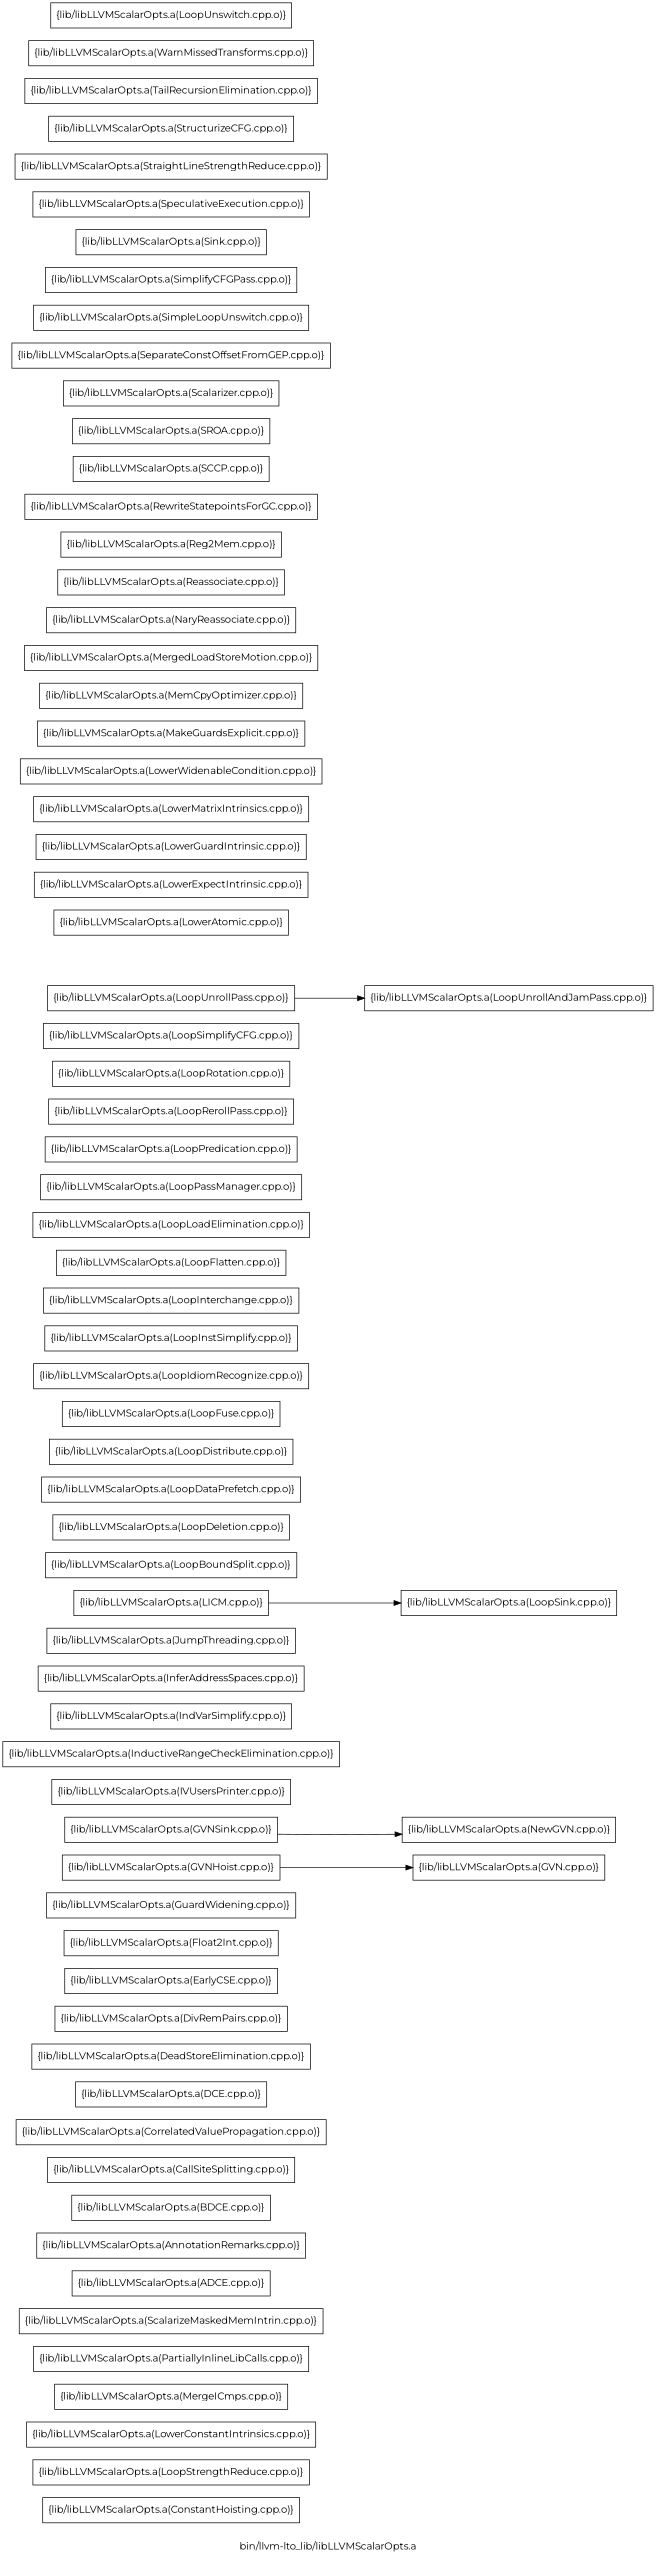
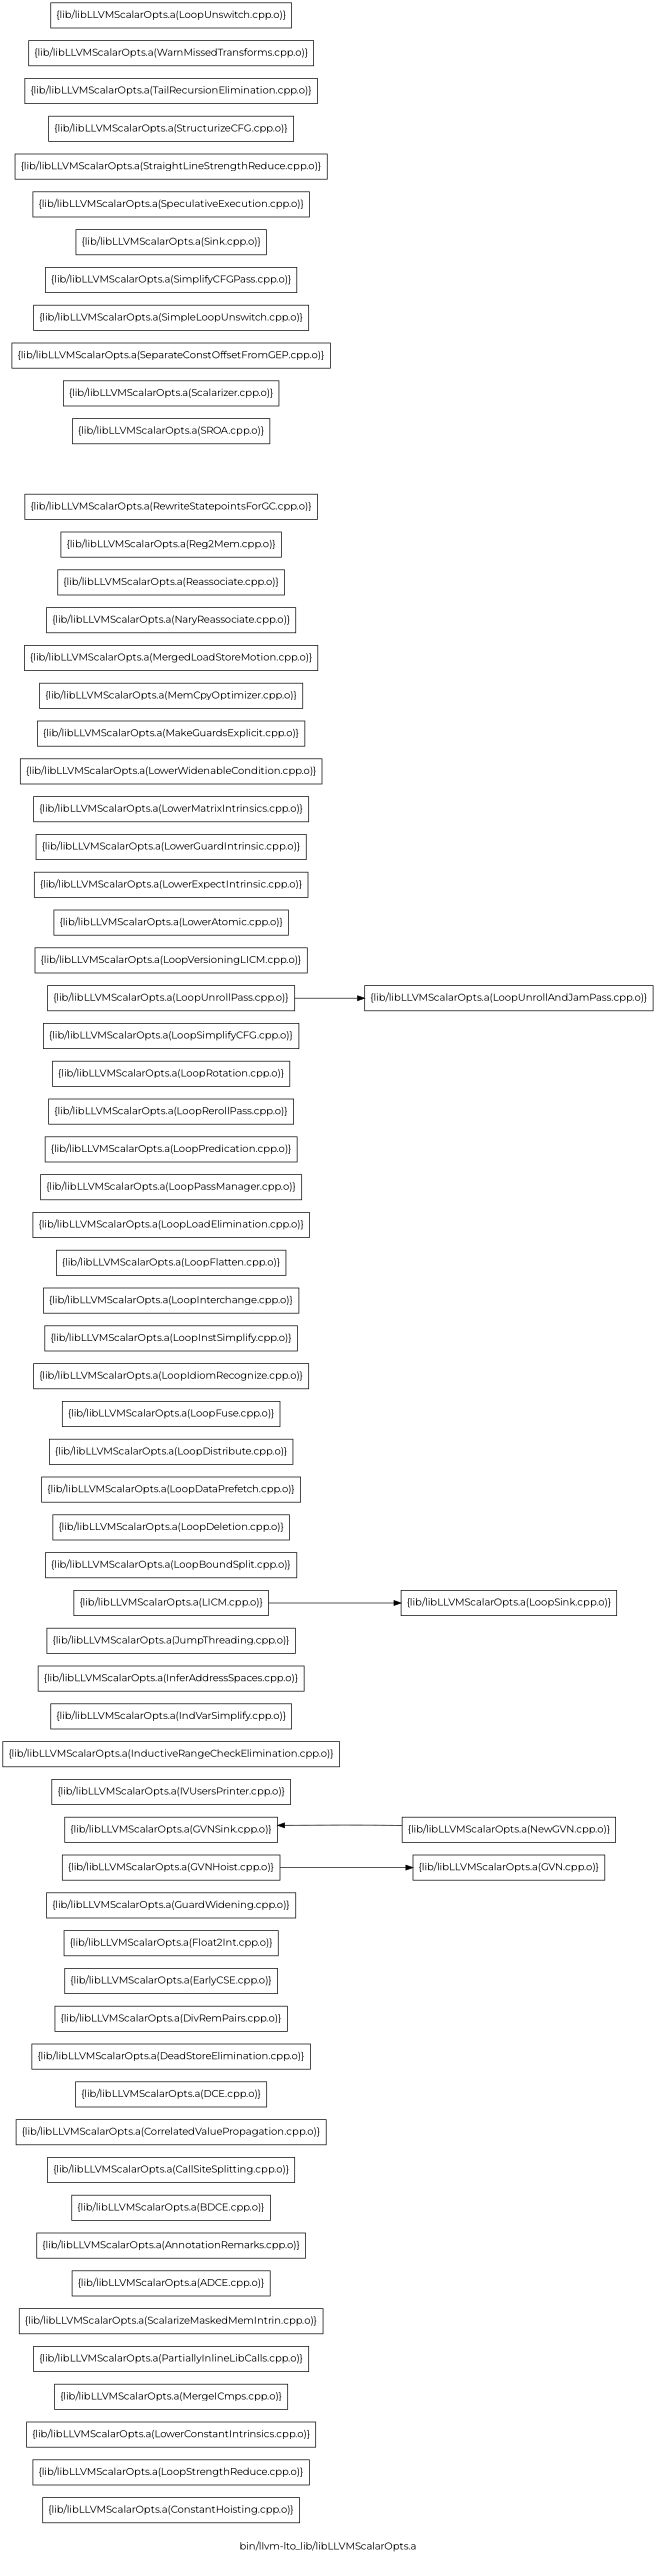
node "{lib/libLLVMScalarOpts.a(SCCP.cpp.o)}": removed
node "{lib/libLLVMScalarOpts.a(LoopVersioningLICM.cpp.o)}": added
edge "{lib/libLLVMScalarOpts.a(GVNSink.cpp.o)}" -> "{lib/libLLVMScalarOpts.a(NewGVN.cpp.o)}": reversed
